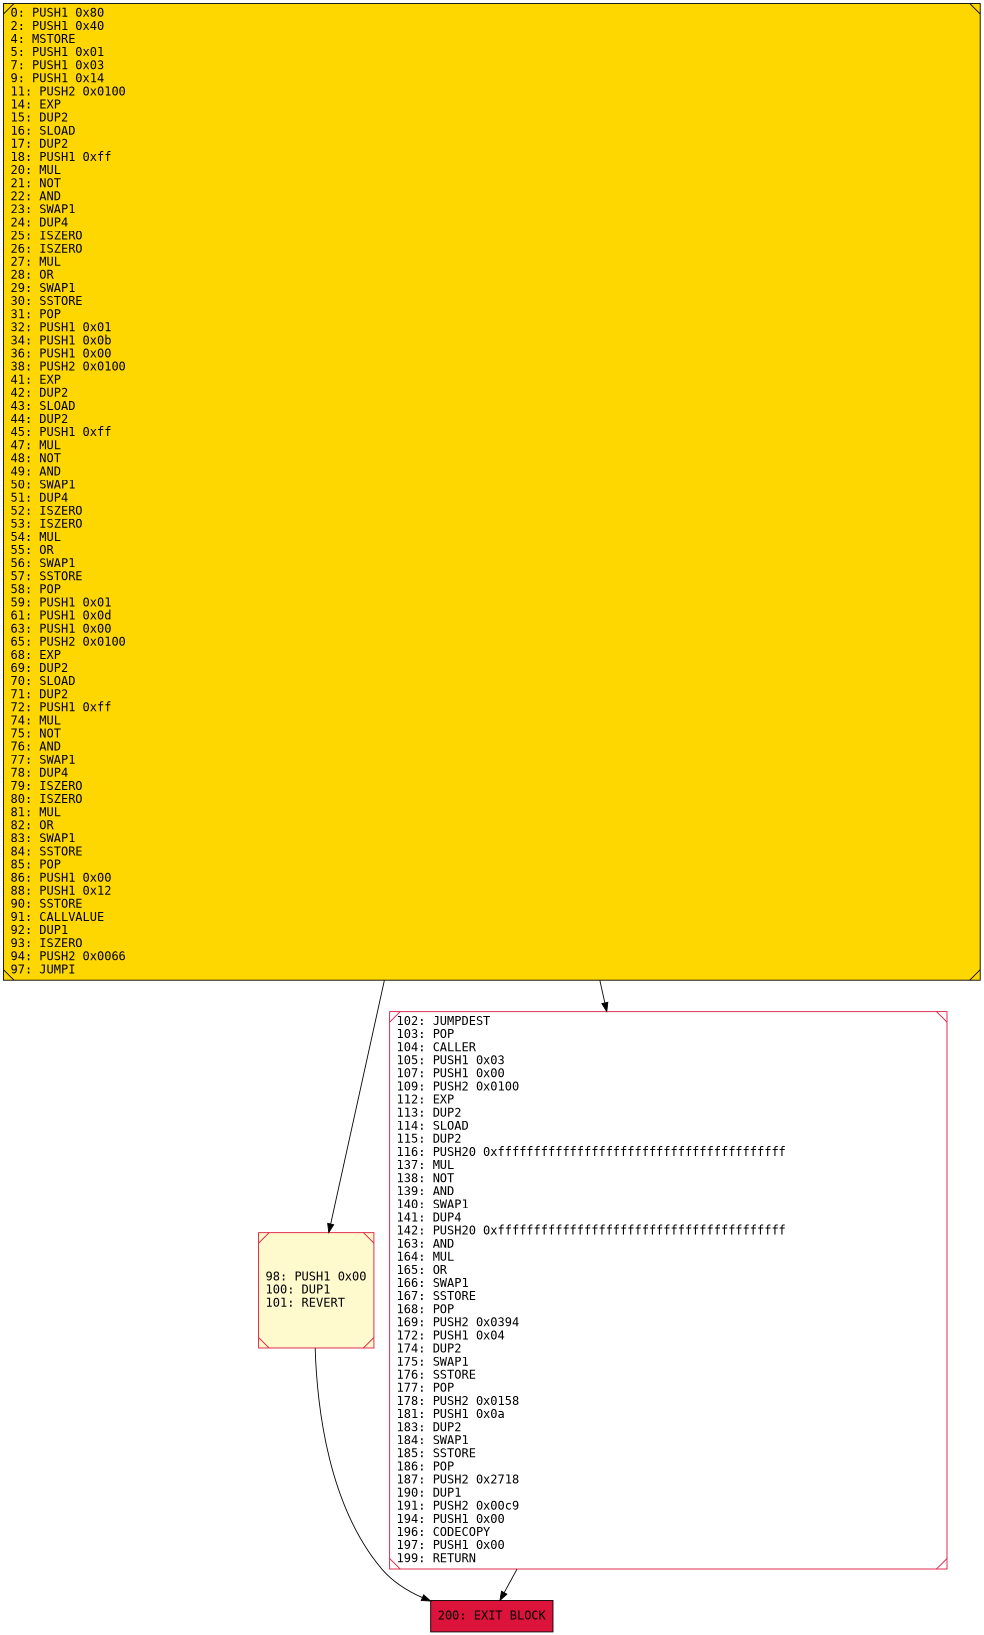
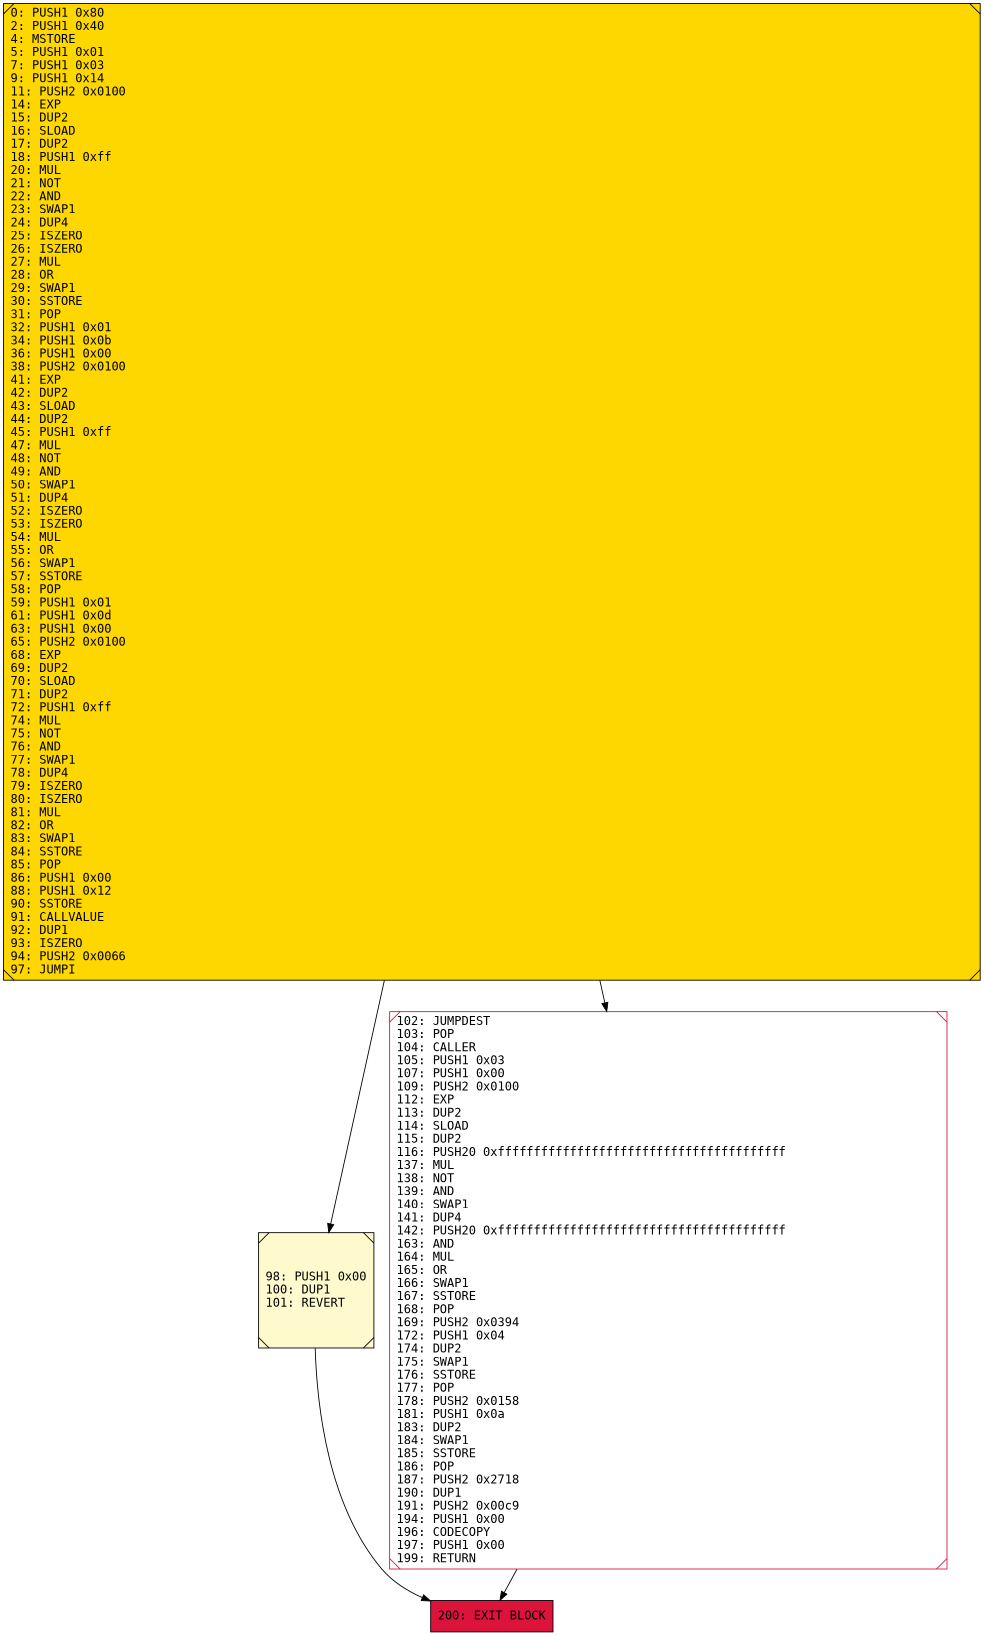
node "98: PUSH1 0x00 100: DUP1 101: REVERT": color crimson -> black
